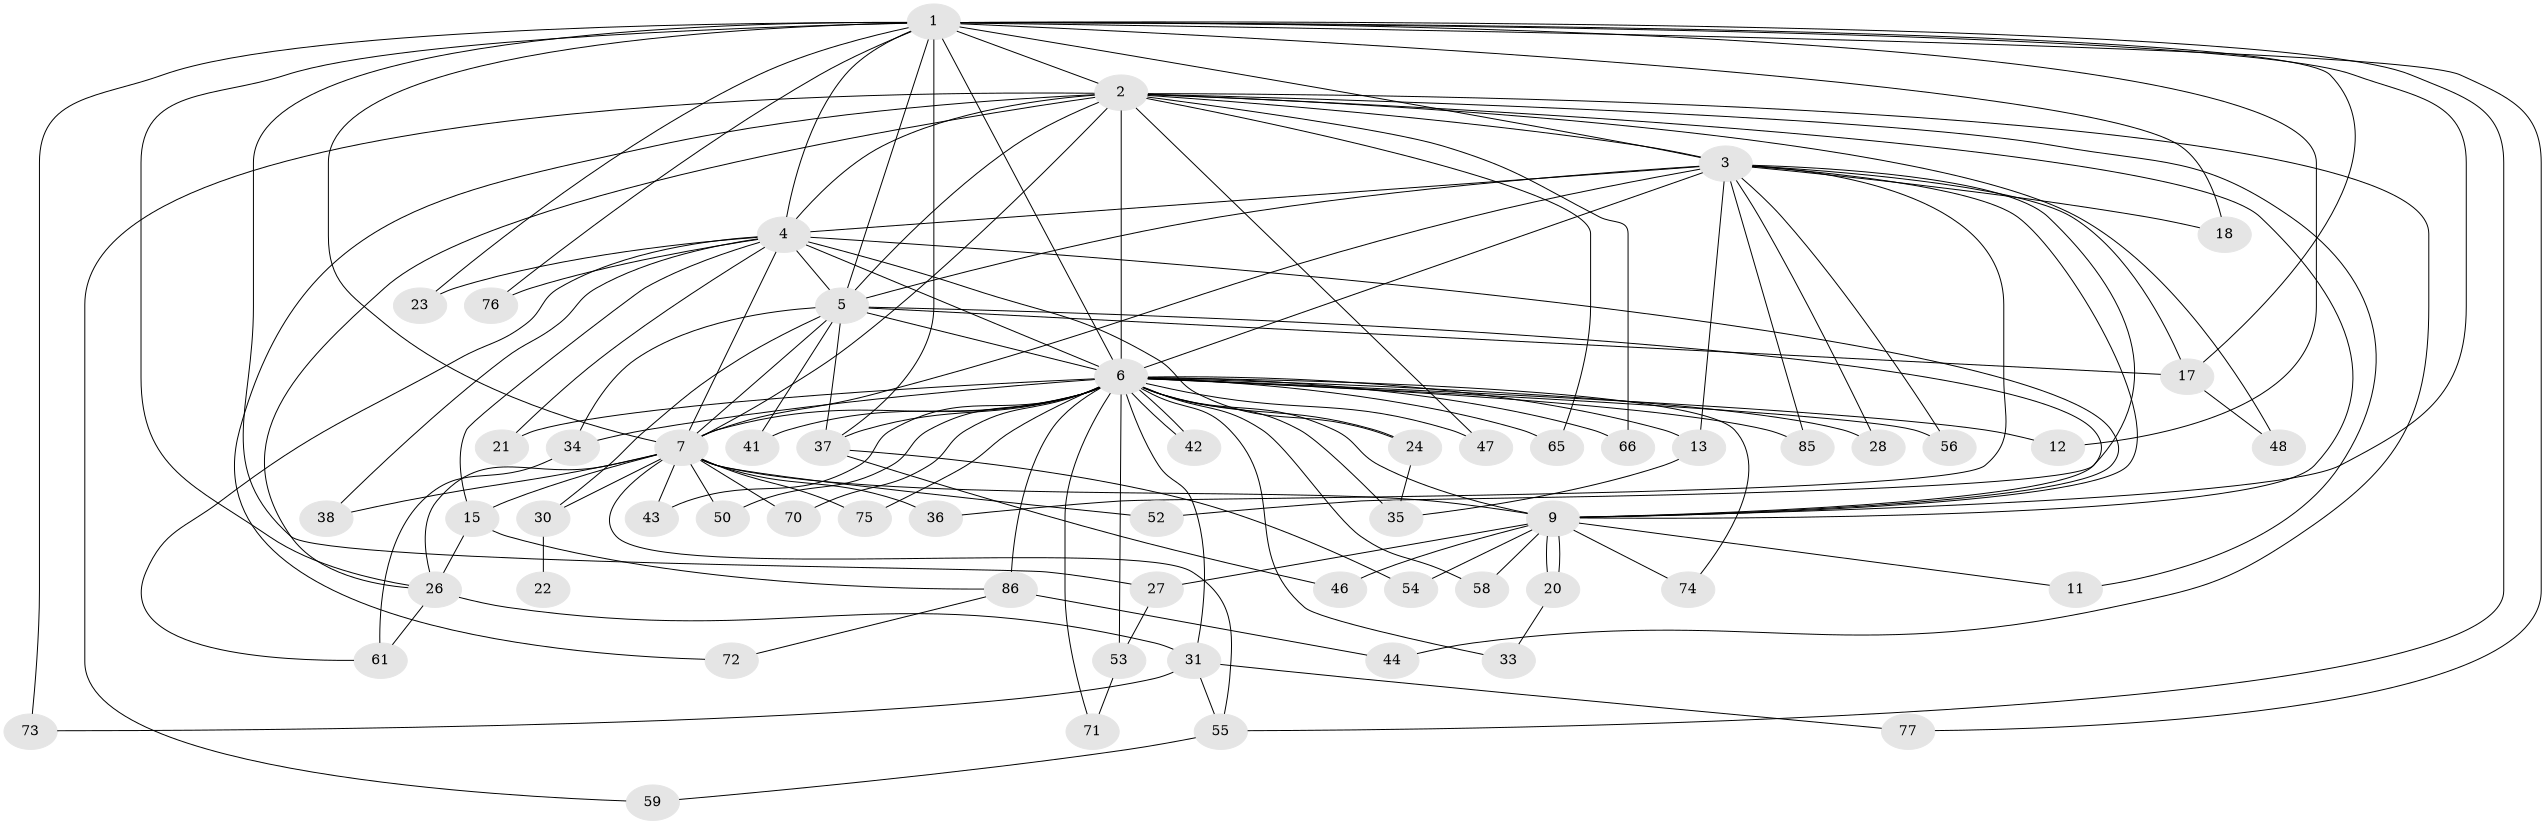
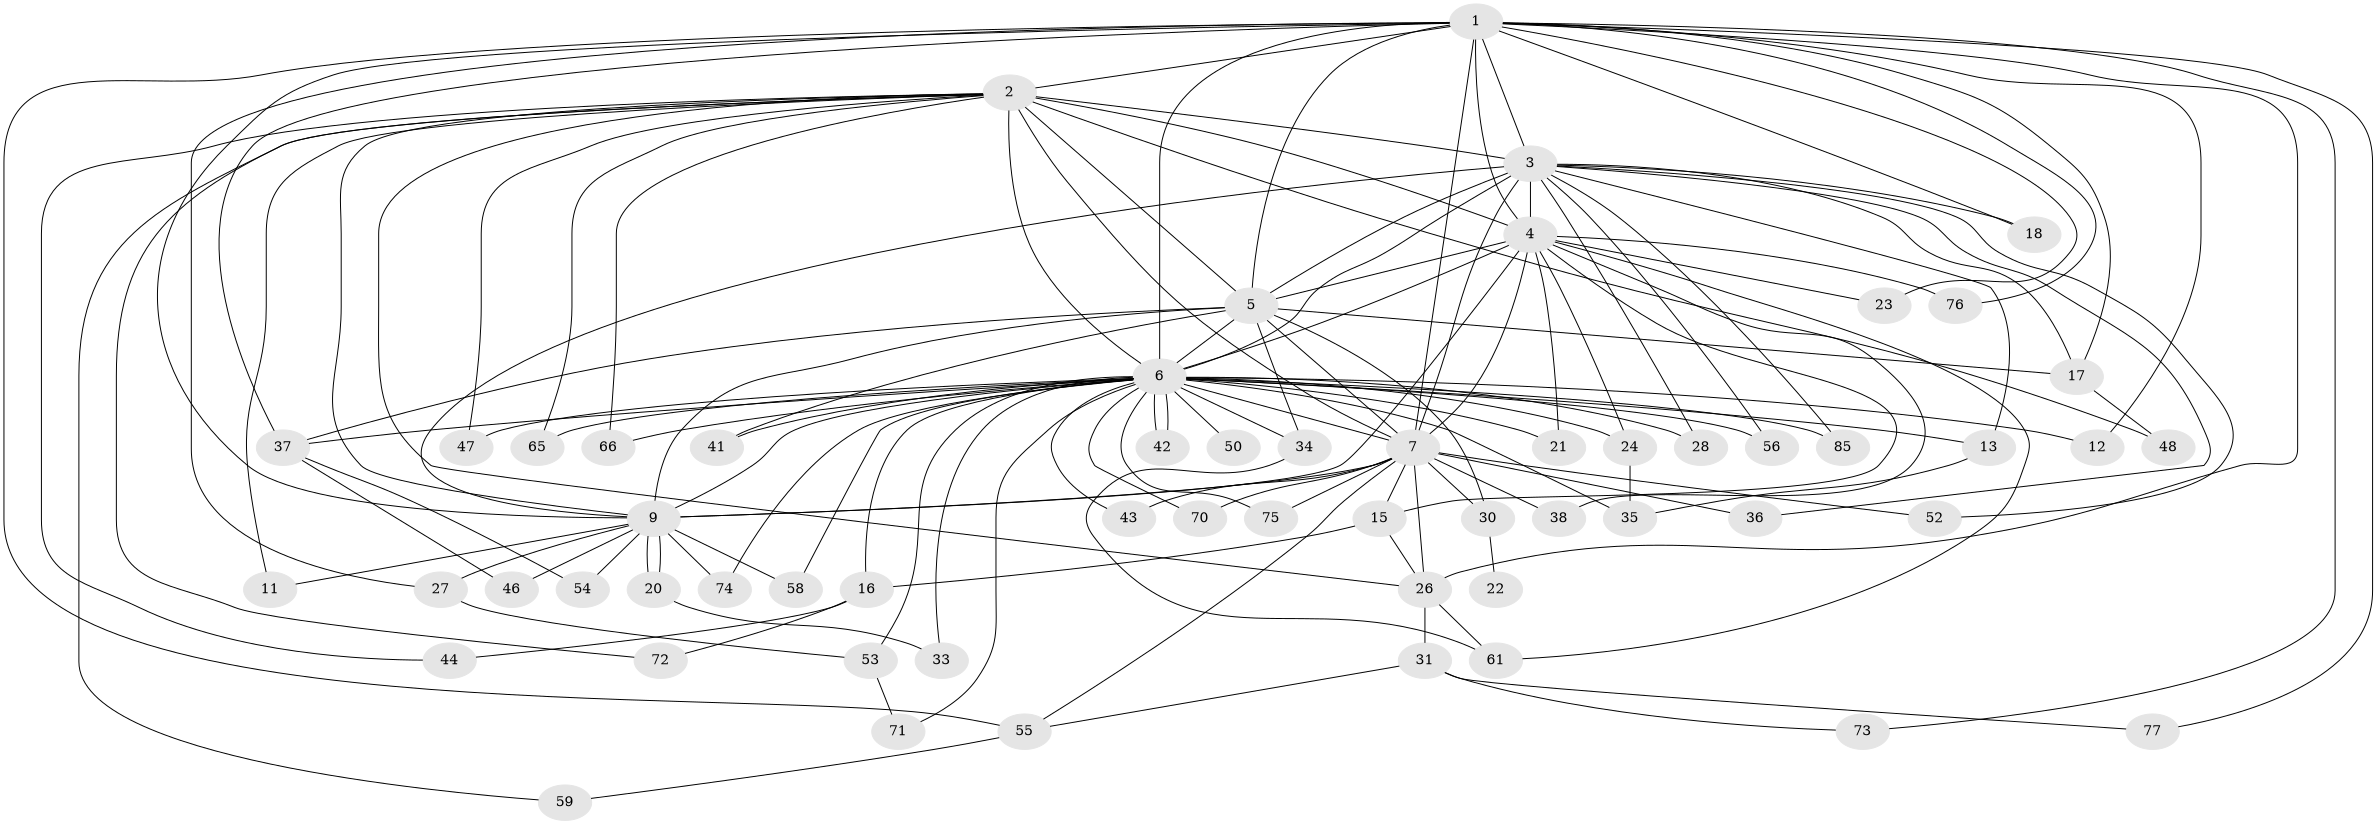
edge "7" -- "50": removed
edge "6" -- "31": removed
node "86": label "86" -> "16"
